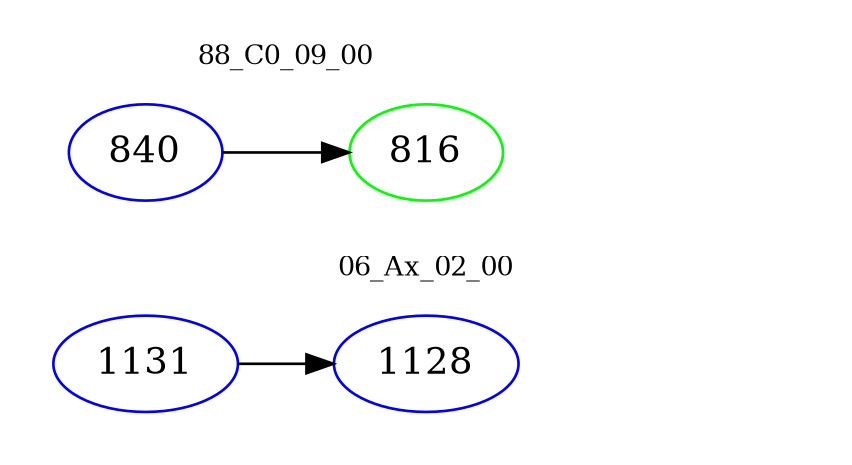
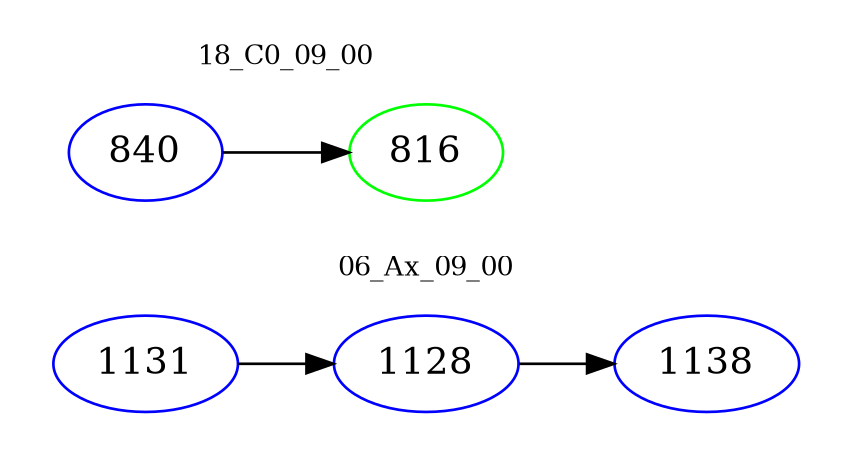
cluster "88_C0_09_00": label "88_C0_09_00" -> "18_C0_09_00"
cluster "06_Ax_02_00": label "06_Ax_02_00" -> "06_Ax_09_00"
node "1138": added
